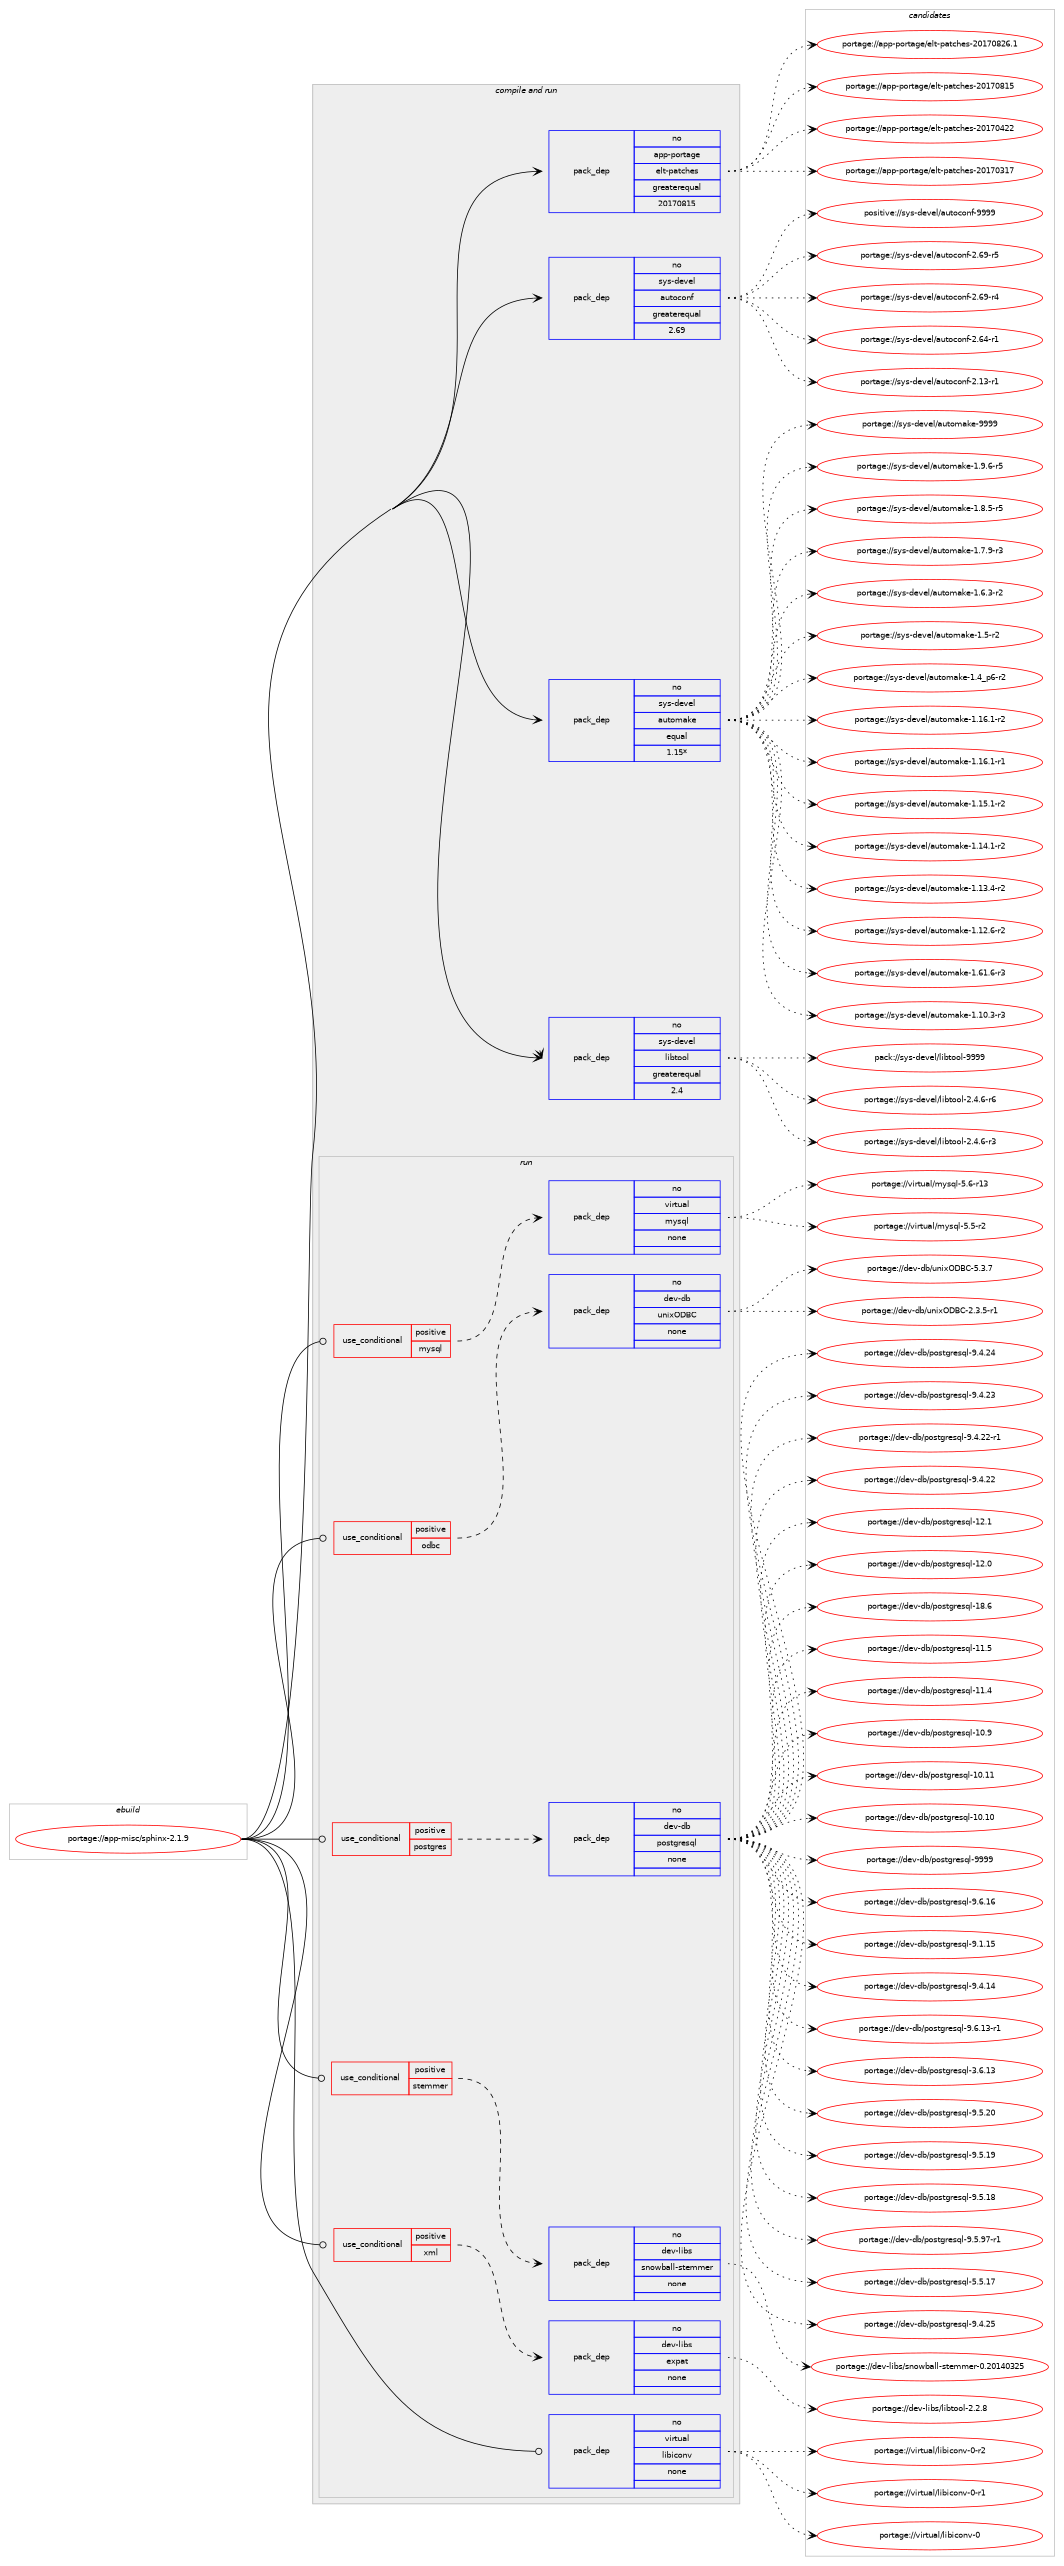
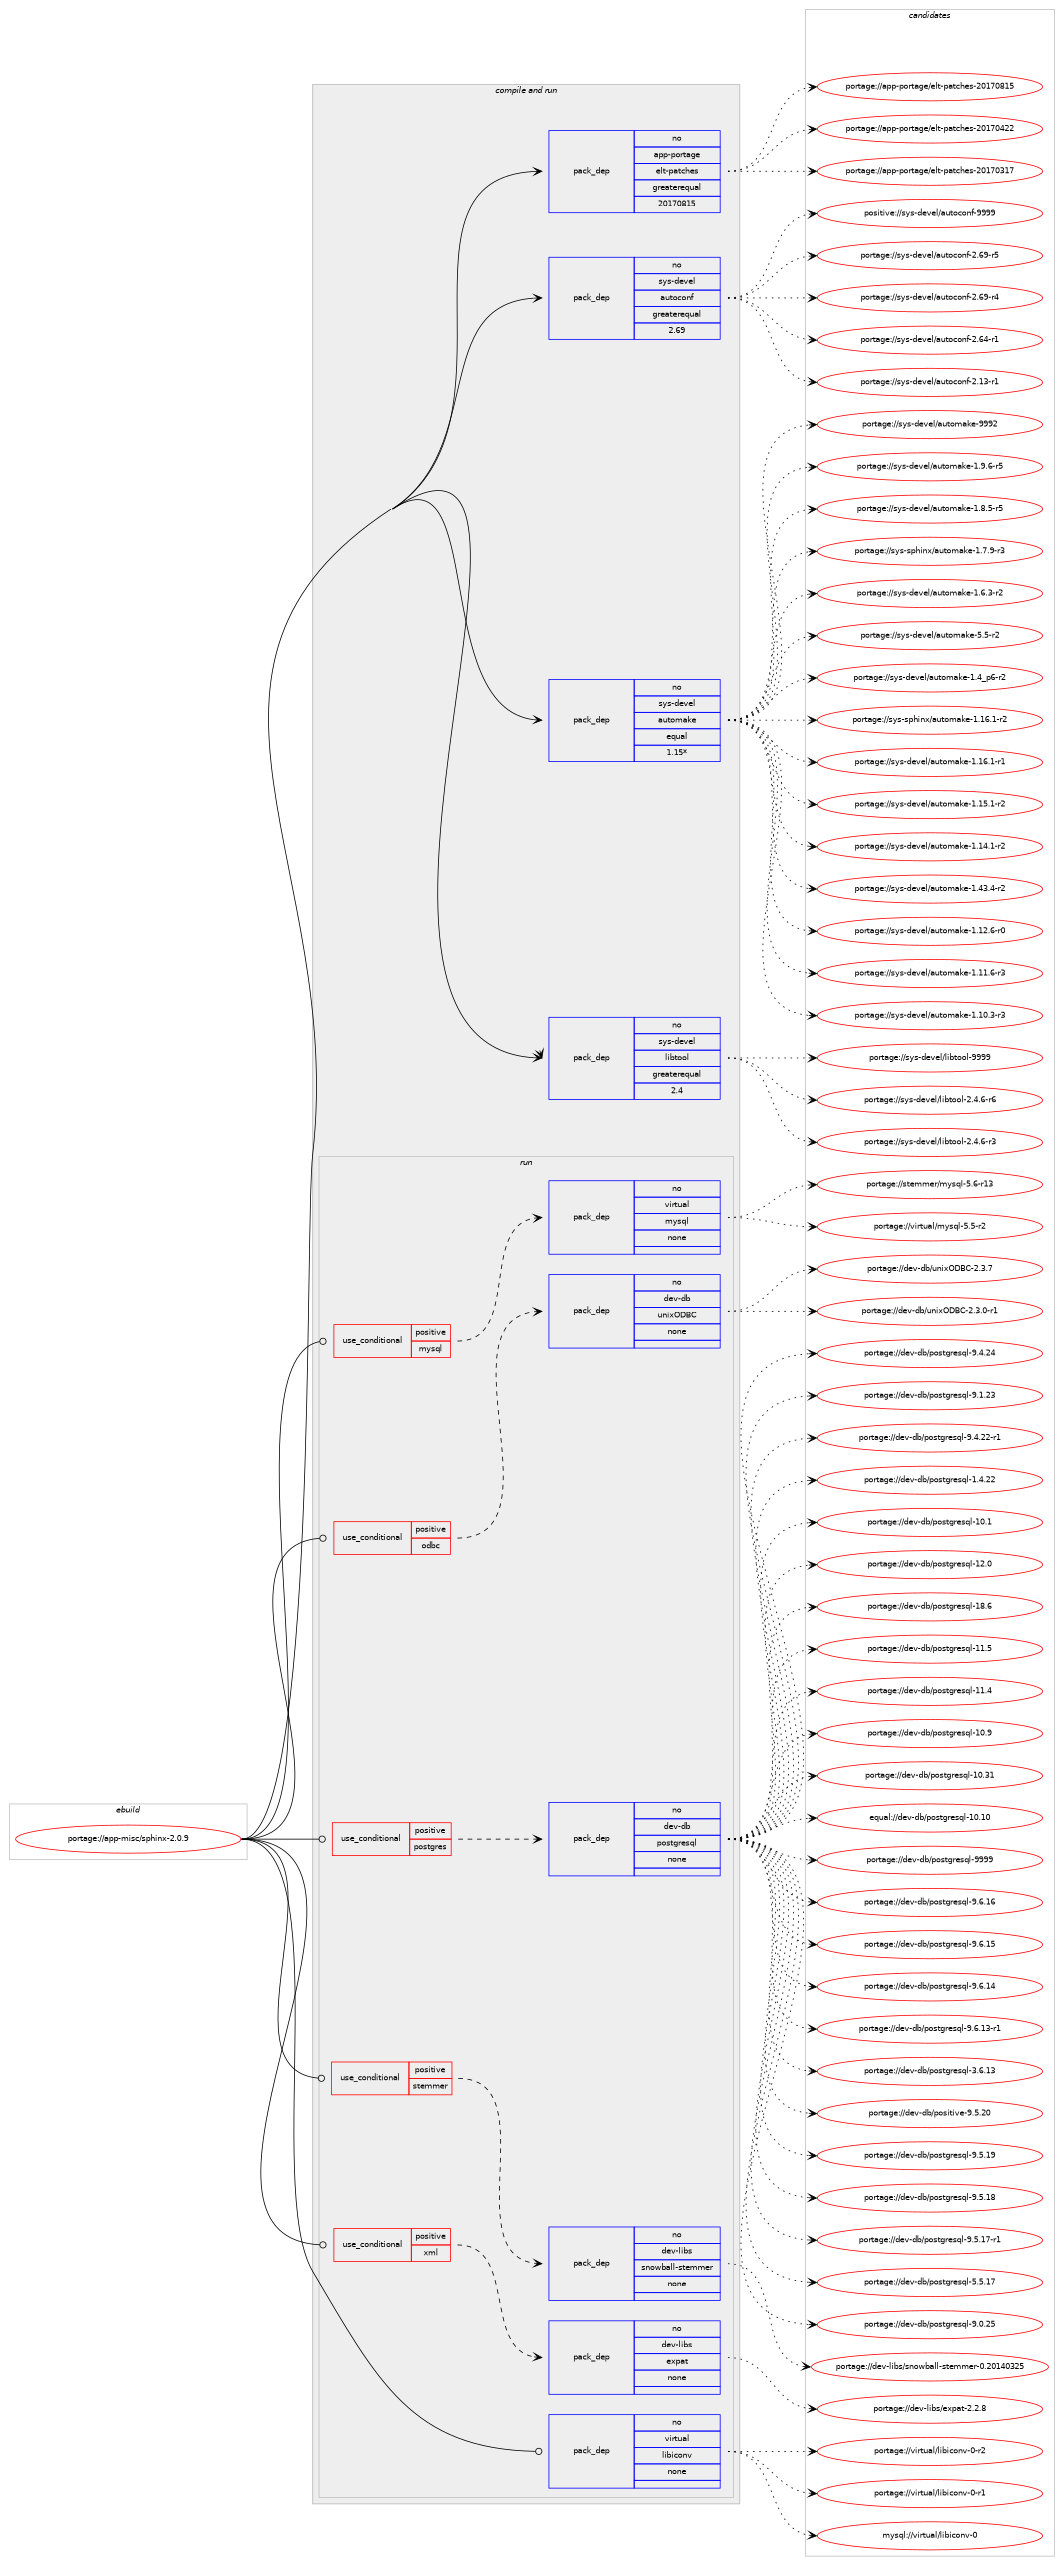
node "portage://app-portage/elt-patches-20170826.1": removed
node "portage://sys-devel/automake-9999": label "portage://sys-devel/automake-9999" -> "portage://sys-devel/automake-9992"
node "portage://sys-devel/automake-1.7.9-r3": label "portage://sys-devel/automake-1.7.9-r3" -> "portage://sys-sphinx/automake-1.7.9-r3"
node "portage://sys-devel/automake-1.5-r2": label "portage://sys-devel/automake-1.5-r2" -> "portage://sys-devel/automake-5.5-r2"
node "portage://sys-devel/automake-1.16.1-r2": label "portage://sys-devel/automake-1.16.1-r2" -> "portage://sys-sphinx/automake-1.16.1-r2"
node "portage://sys-devel/automake-1.13.4-r2": label "portage://sys-devel/automake-1.13.4-r2" -> "portage://sys-devel/automake-1.43.4-r2"
node "portage://sys-devel/automake-1.12.6-r2": label "portage://sys-devel/automake-1.12.6-r2" -> "portage://sys-devel/automake-1.12.6-r0"
node "portage://sys-devel/automake-1.61.6-r3": label "portage://sys-devel/automake-1.61.6-r3" -> "portage://sys-devel/automake-1.11.6-r3"
node "pack://sys-devel/libtool-9999": label "pack://sys-devel/libtool-9999" -> "portage://sys-devel/libtool-9999"
node "portage://virtual/mysql-5.6-r13": label "portage://virtual/mysql-5.6-r13" -> "portage://stemmer/mysql-5.6-r13"
node "portage://dev-db/unixODBC-5.3.7": label "portage://dev-db/unixODBC-5.3.7" -> "portage://dev-db/unixODBC-2.3.7"
node "portage://dev-db/unixODBC-2.3.5-r1": label "portage://dev-db/unixODBC-2.3.5-r1" -> "portage://dev-db/unixODBC-2.3.0-r1"
node "portage://dev-db/postgresql-9.4.23": label "portage://dev-db/postgresql-9.4.23" -> "portage://dev-db/postgresql-9.1.23"
node "portage://dev-db/postgresql-9.4.22": label "portage://dev-db/postgresql-9.4.22" -> "portage://dev-db/postgresql-1.4.22"
node "portage://dev-db/postgresql-12.1": label "portage://dev-db/postgresql-12.1" -> "portage://dev-db/postgresql-10.1"
node "portage://dev-db/postgresql-10.11": label "portage://dev-db/postgresql-10.11" -> "portage://dev-db/postgresql-10.31"
node "portage://dev-db/postgresql-10.10": label "portage://dev-db/postgresql-10.10" -> "equal://dev-db/postgresql-10.10"
node "portage://app-misc/sphinx-2.1.9": label "portage://app-misc/sphinx-2.1.9" -> "portage://app-misc/sphinx-2.0.9"
node "portage://dev-db/postgresql-9.1.15": label "portage://dev-db/postgresql-9.1.15" -> "portage://dev-db/postgresql-9.6.15"
node "portage://dev-db/postgresql-9.4.14": label "portage://dev-db/postgresql-9.4.14" -> "portage://dev-db/postgresql-9.6.14"
node "portage://dev-db/postgresql-9.5.20": label "portage://dev-db/postgresql-9.5.20" -> "portage://dev-db/positive-9.5.20"
node "portage://dev-db/postgresql-9.5.97-r1": label "portage://dev-db/postgresql-9.5.97-r1" -> "portage://dev-db/postgresql-9.5.17-r1"
node "portage://dev-db/postgresql-9.4.25": label "portage://dev-db/postgresql-9.4.25" -> "portage://dev-db/postgresql-9.0.25"
node "portage://dev-libs/libtool-2.2.8": label "portage://dev-libs/libtool-2.2.8" -> "portage://dev-libs/expat-2.2.8"
node "portage://virtual/libiconv-0": label "portage://virtual/libiconv-0" -> "mysql://virtual/libiconv-0"
